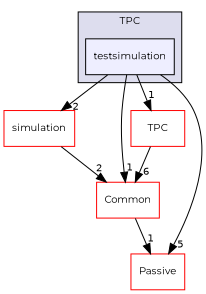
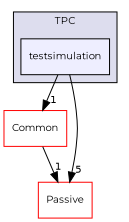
node "simulation": removed
node "TPC": removed
